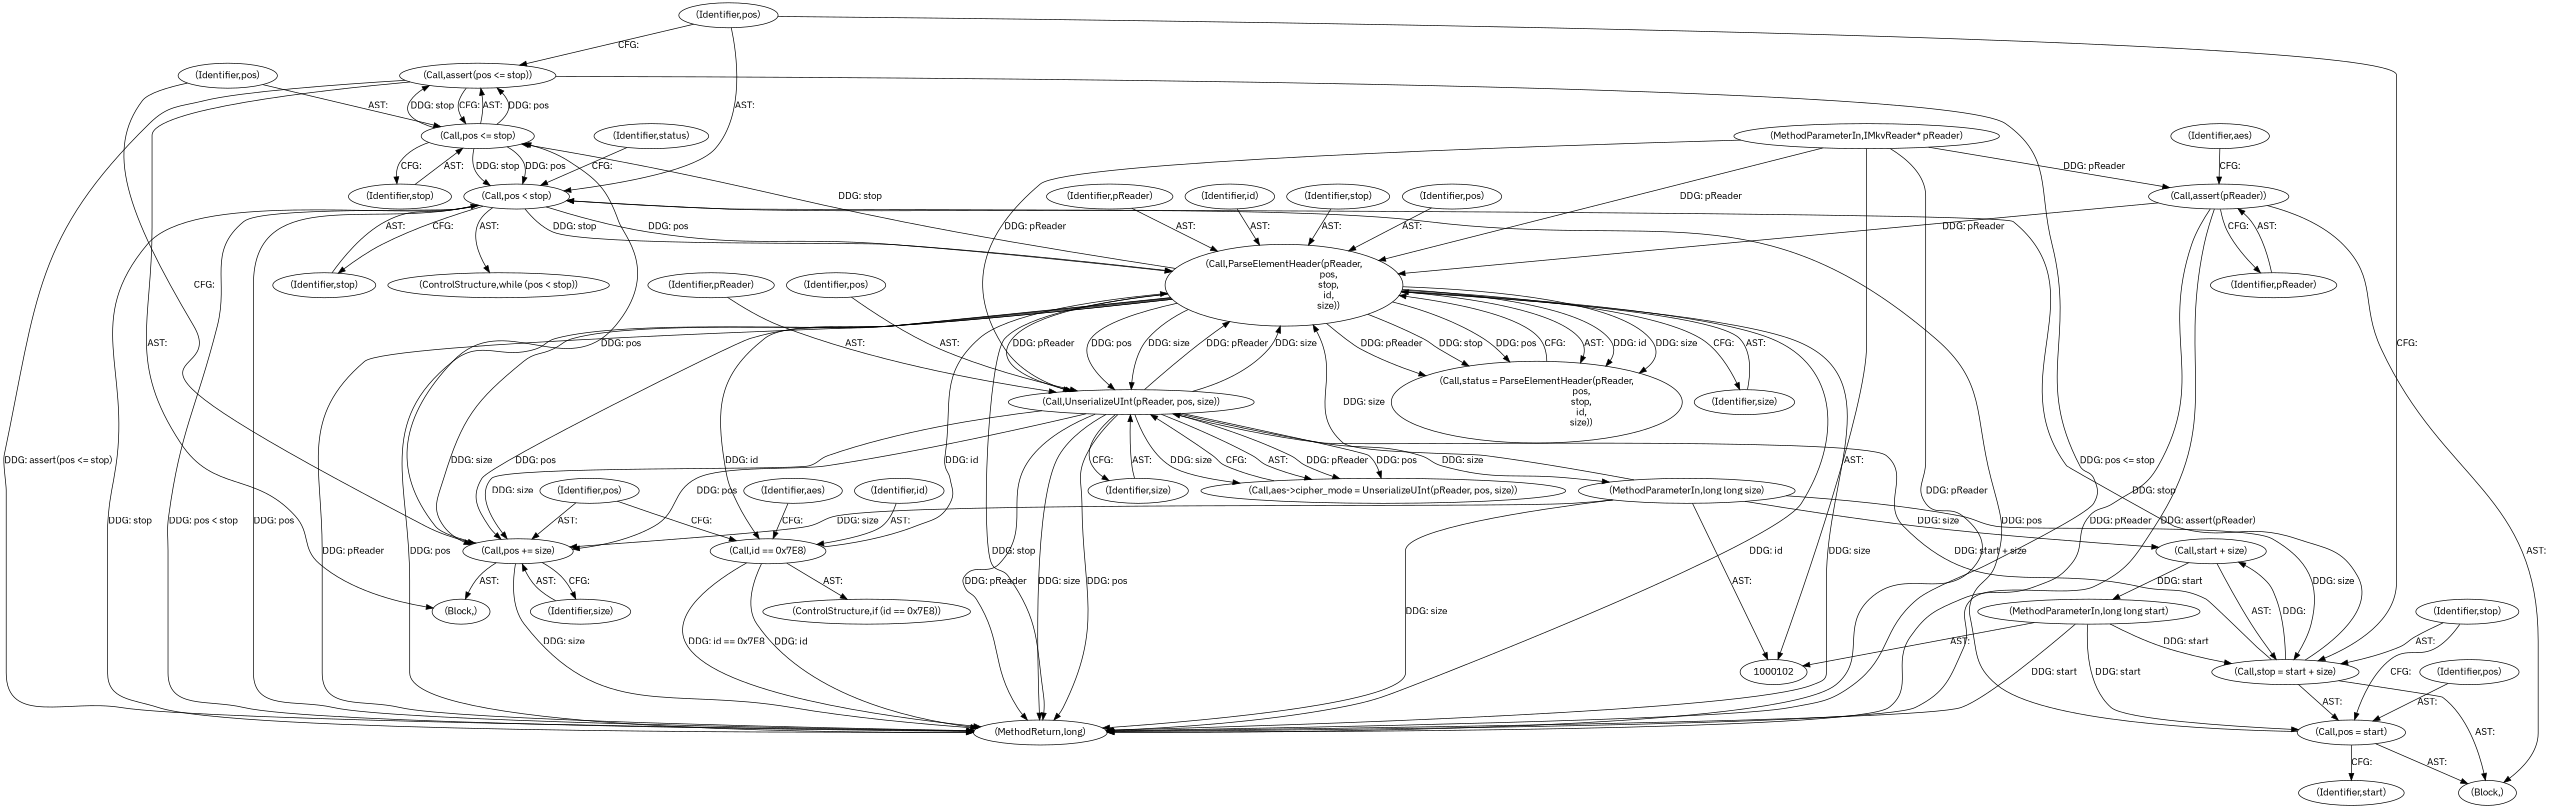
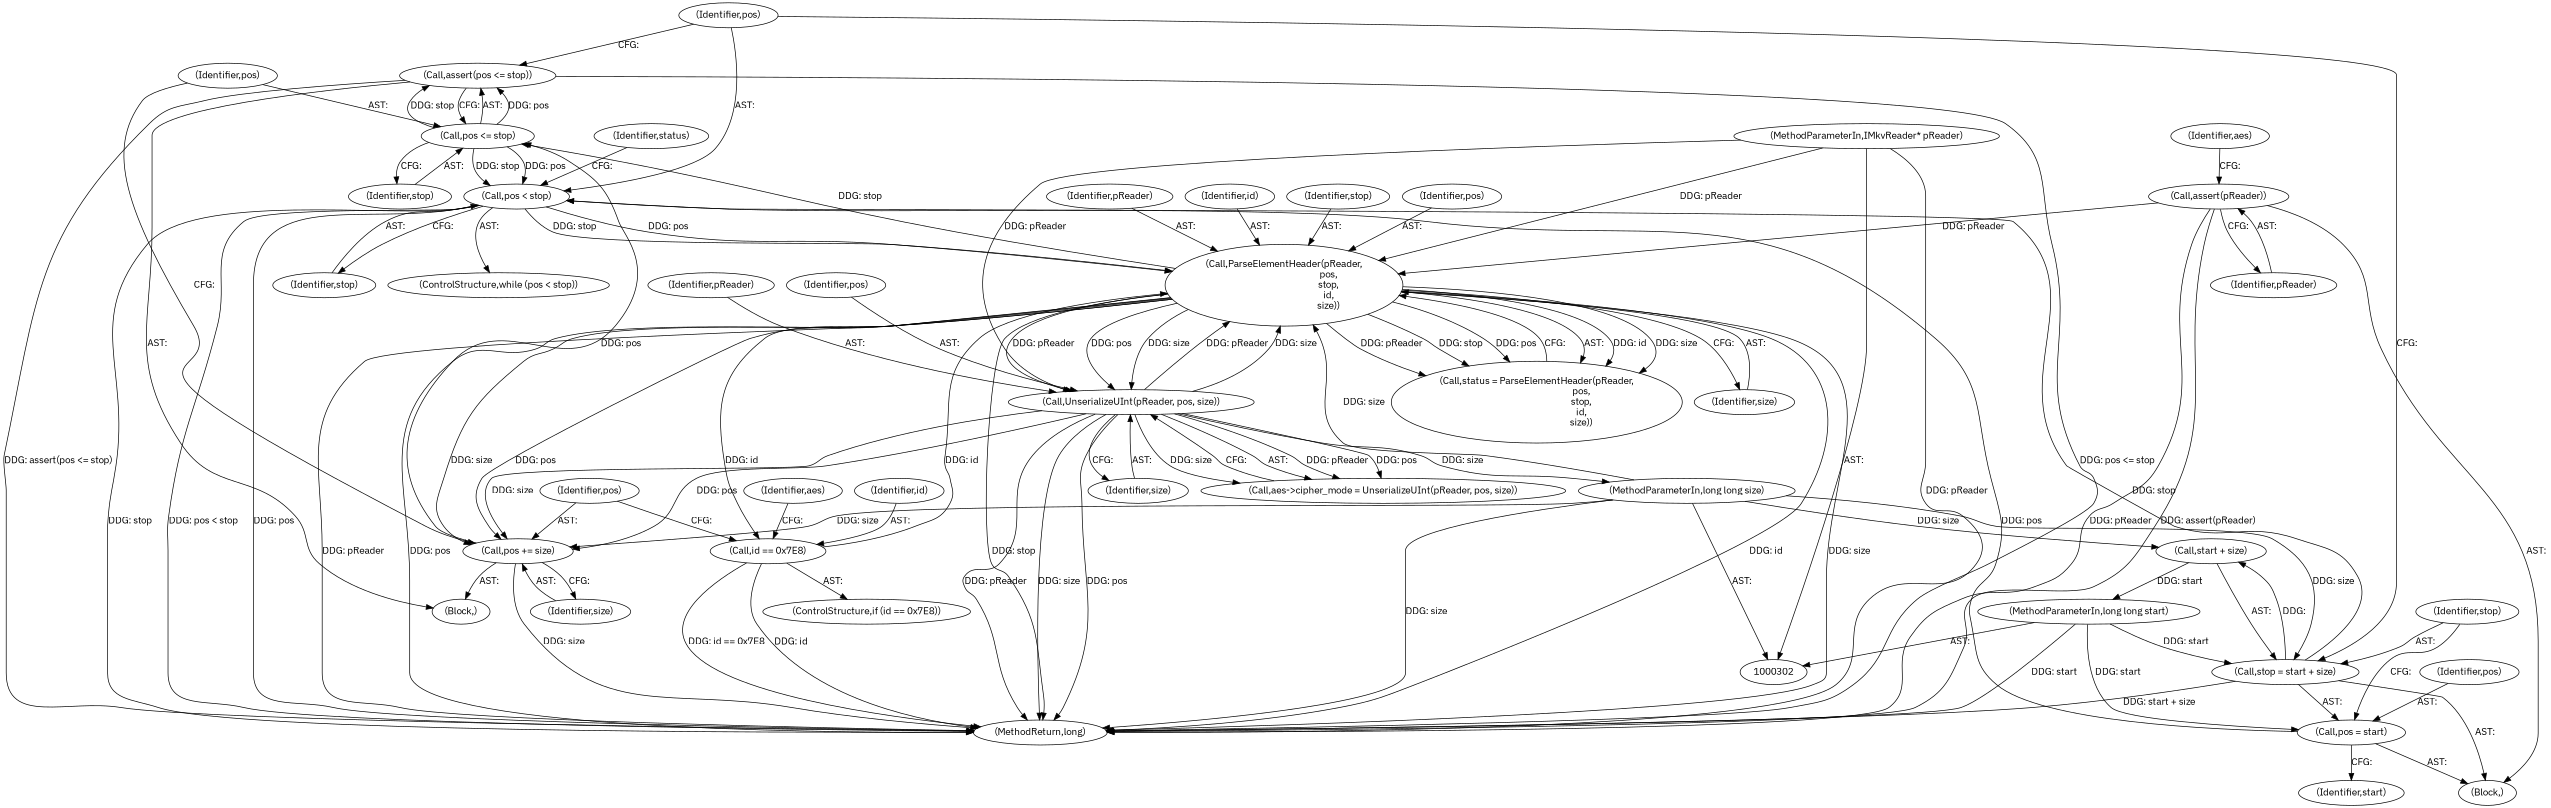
edge "(MethodParameterIn,IMkvReader* pReader)" -> "(Call,assert(pReader))": removed, label "DDG: pReader"
edge "(Call,stop = start + size)" -> "(Call,UnserializeUInt(pReader, pos, size))": now "(Call,stop = start + size)" -> "(MethodReturn,long)"
node "1000102": label "1000102" -> "1000302"
